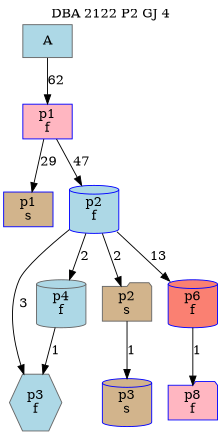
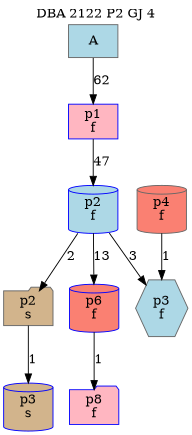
node "p1 s": removed
edge "p2 f" -> "p4 f": removed, label "2"
node "p4 f": fillcolor lightblue -> salmon
